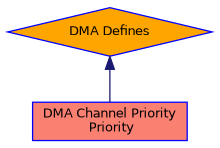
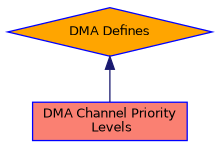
node "DMA Channel Priority Priority": label "DMA Channel Priority Priority" -> "DMA Channel Priority Levels"
